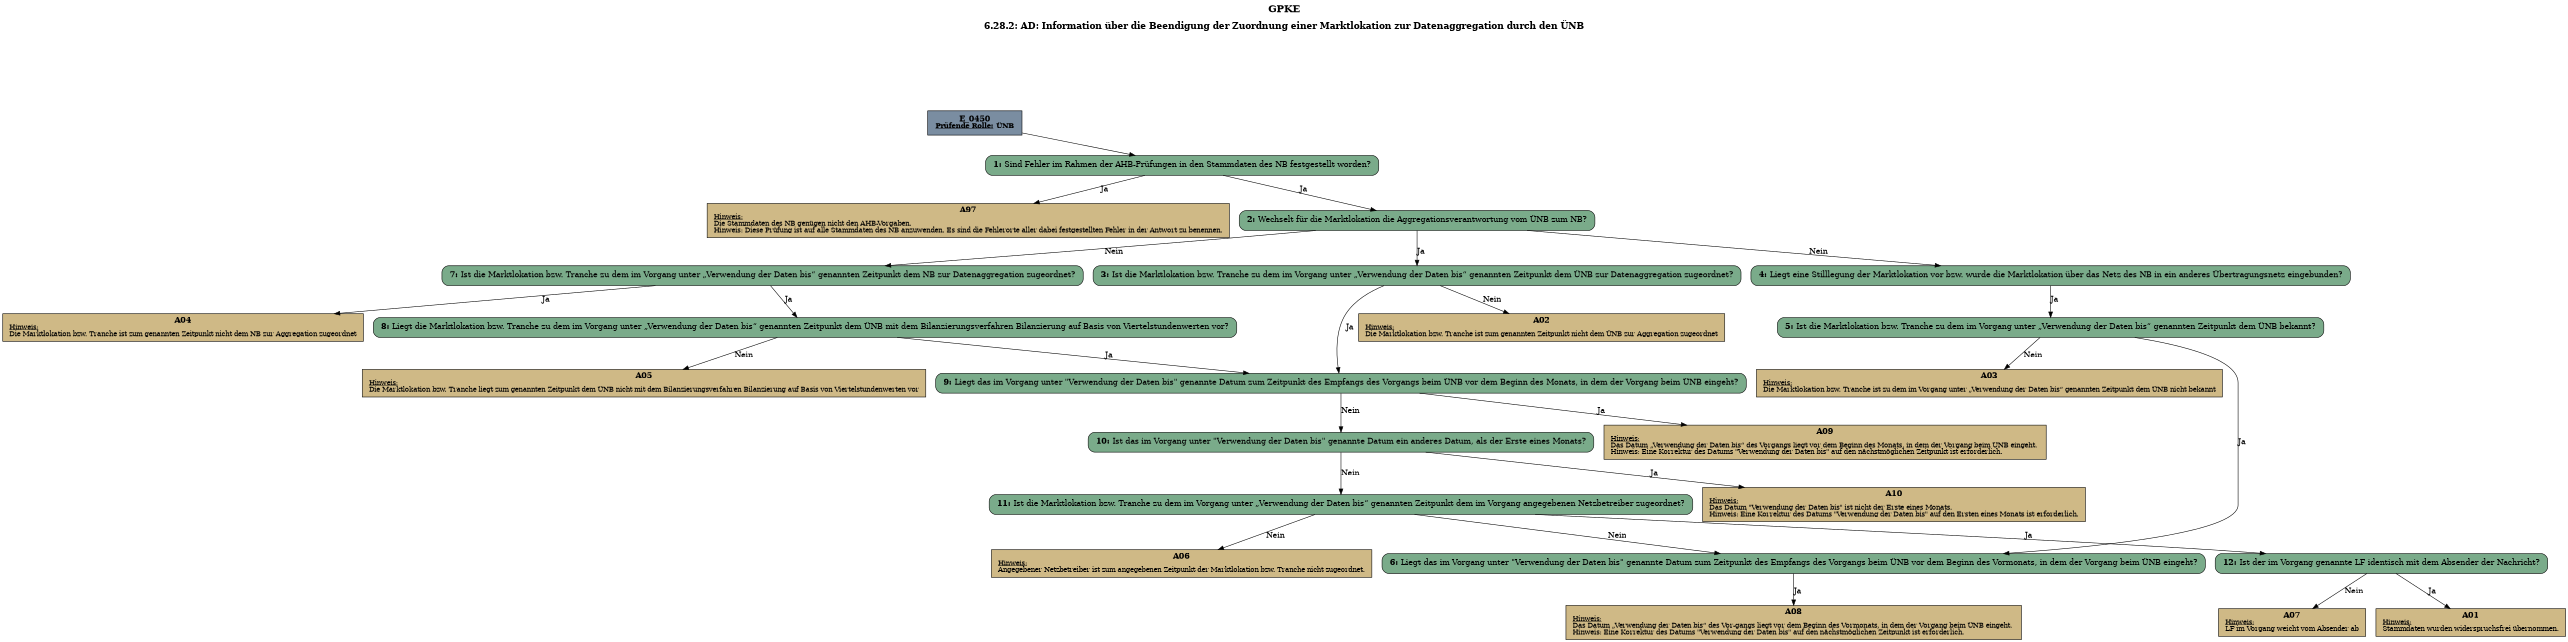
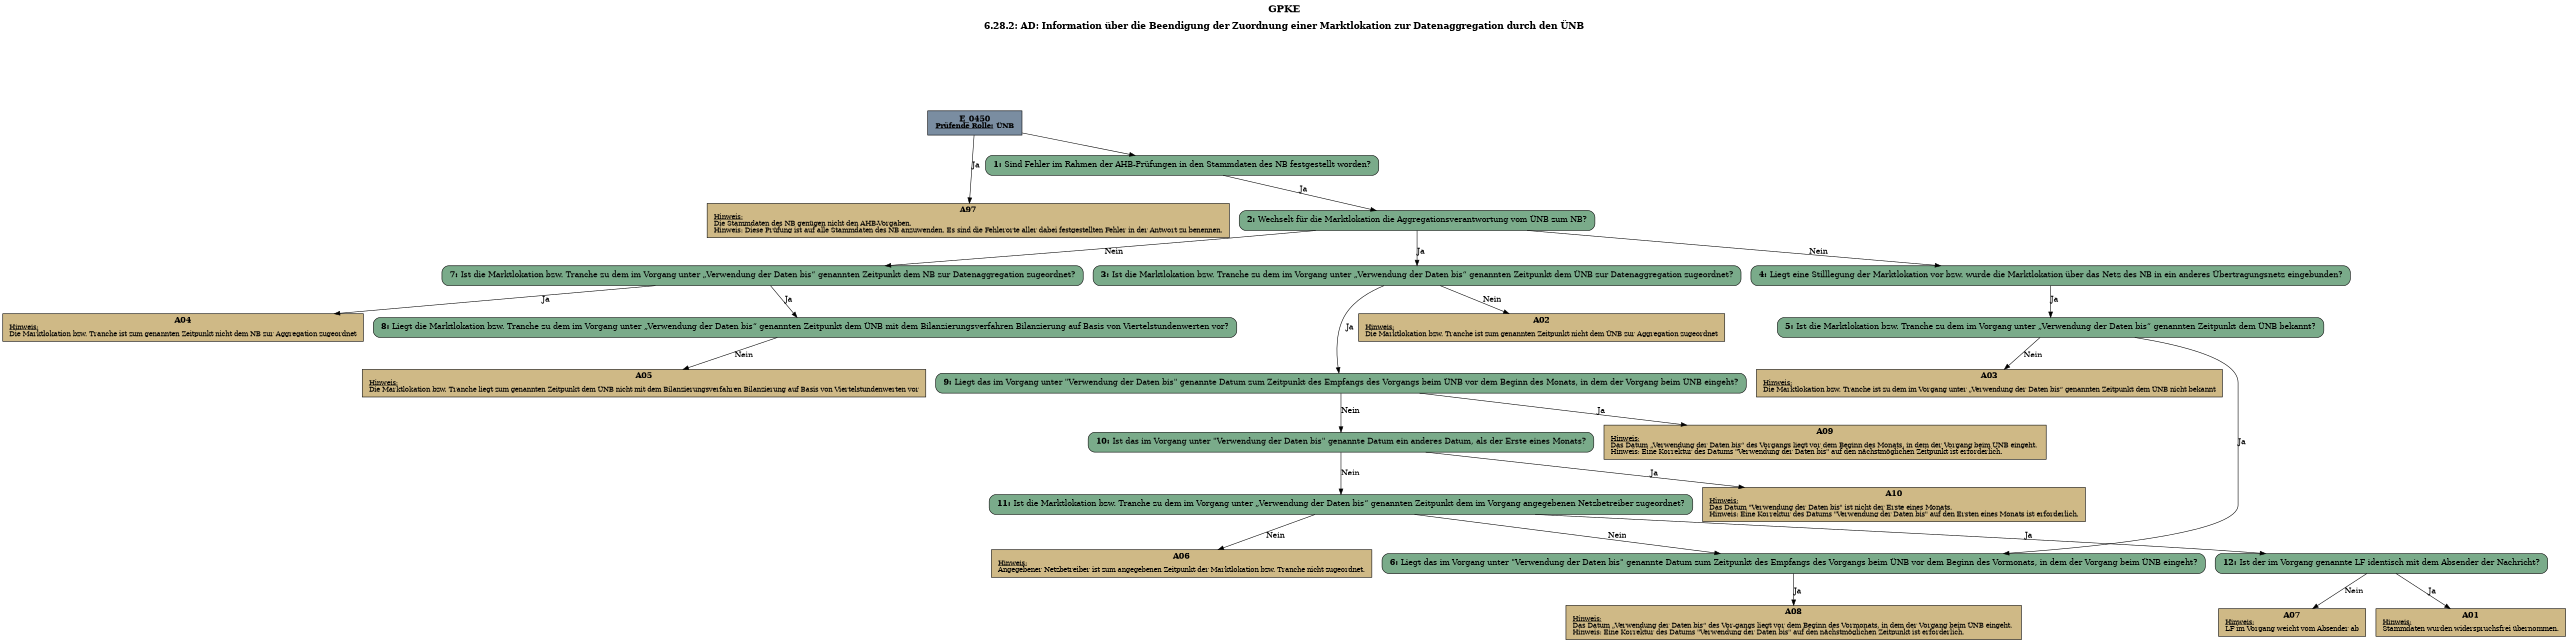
edge "1:" -> "A97": now "E_0450" -> "A97"
edge "8:" -> "9:": removed, label "Ja"
